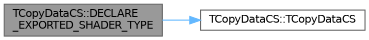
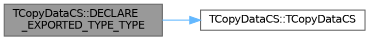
node "TCopyDataCS::DECLARE _EXPORTED_SHADER_TYPE": label "TCopyDataCS::DECLARE _EXPORTED_SHADER_TYPE" -> "TCopyDataCS::DECLARE _EXPORTED_TYPE_TYPE"
